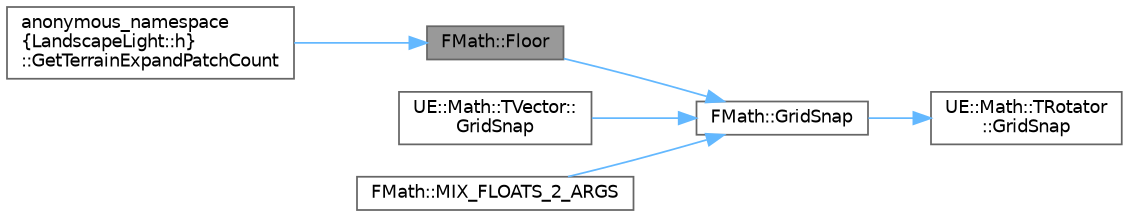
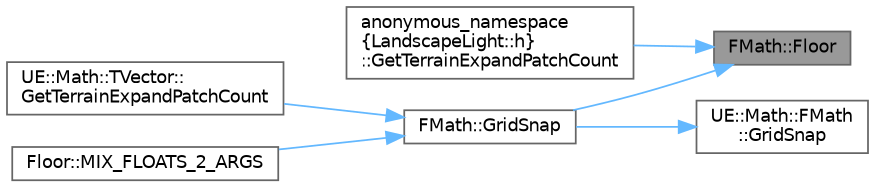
edge "FMath::Floor" -> "FMath::GridSnap": reversed
node "UE::Math::TVector:: GridSnap": label "UE::Math::TVector:: GridSnap" -> "UE::Math::TVector:: GetTerrainExpandPatchCount"
node "UE::Math::TRotator ::GridSnap": label "UE::Math::TRotator ::GridSnap" -> "UE::Math::FMath ::GridSnap"
node "FMath::MIX_FLOATS_2_ARGS": label "FMath::MIX_FLOATS_2_ARGS" -> "Floor::MIX_FLOATS_2_ARGS"
